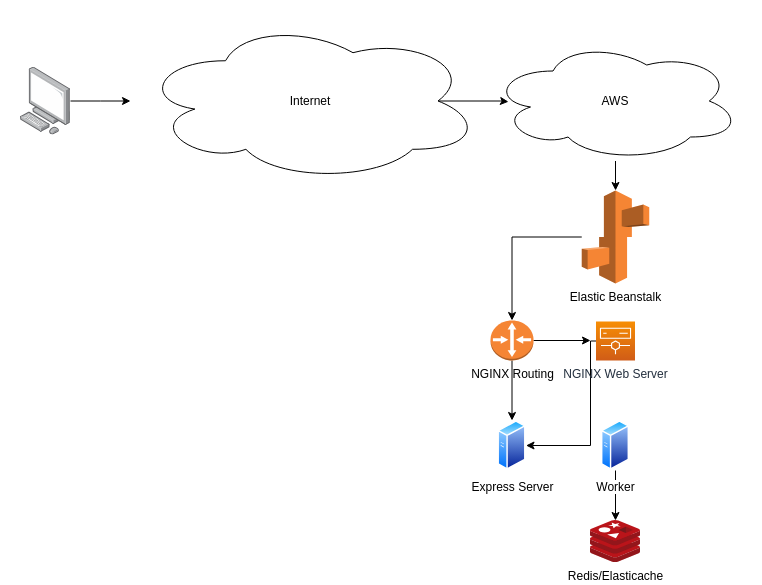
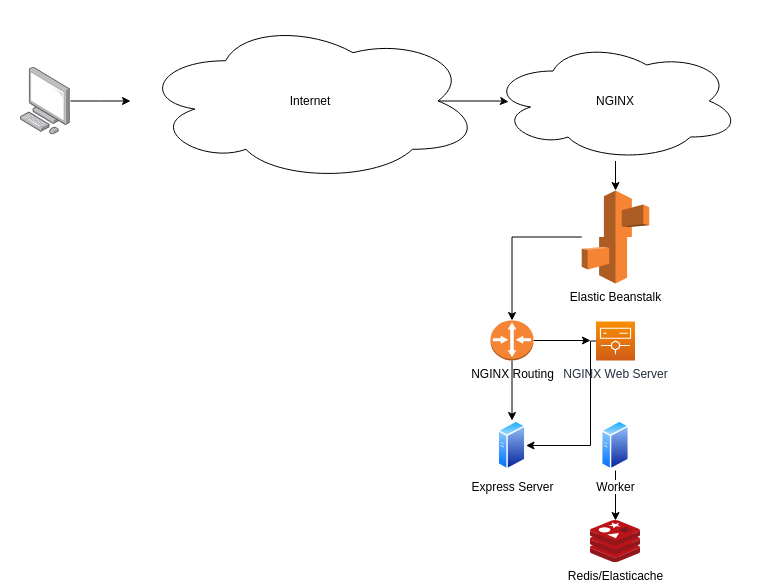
node "AWS": label "AWS" -> "NGINX"
